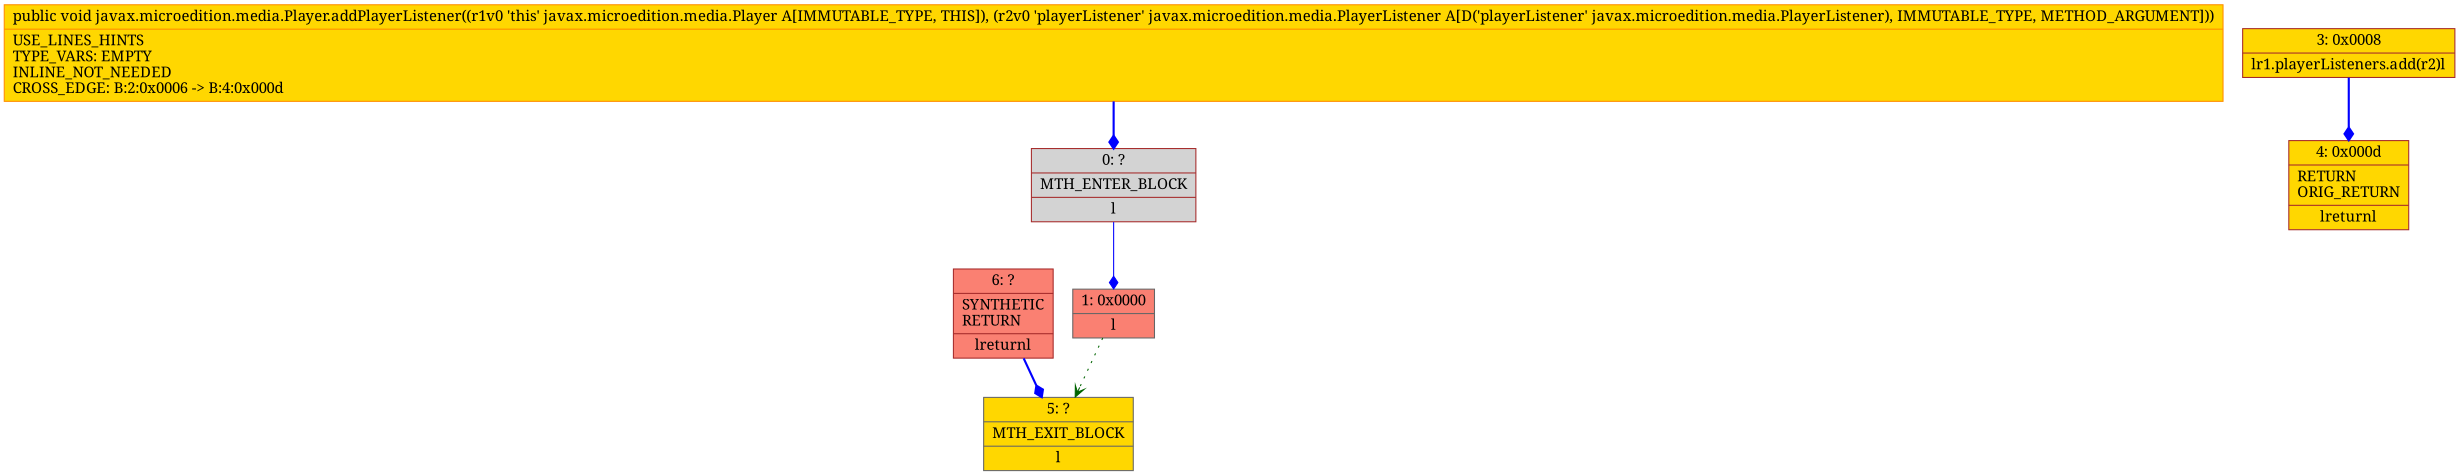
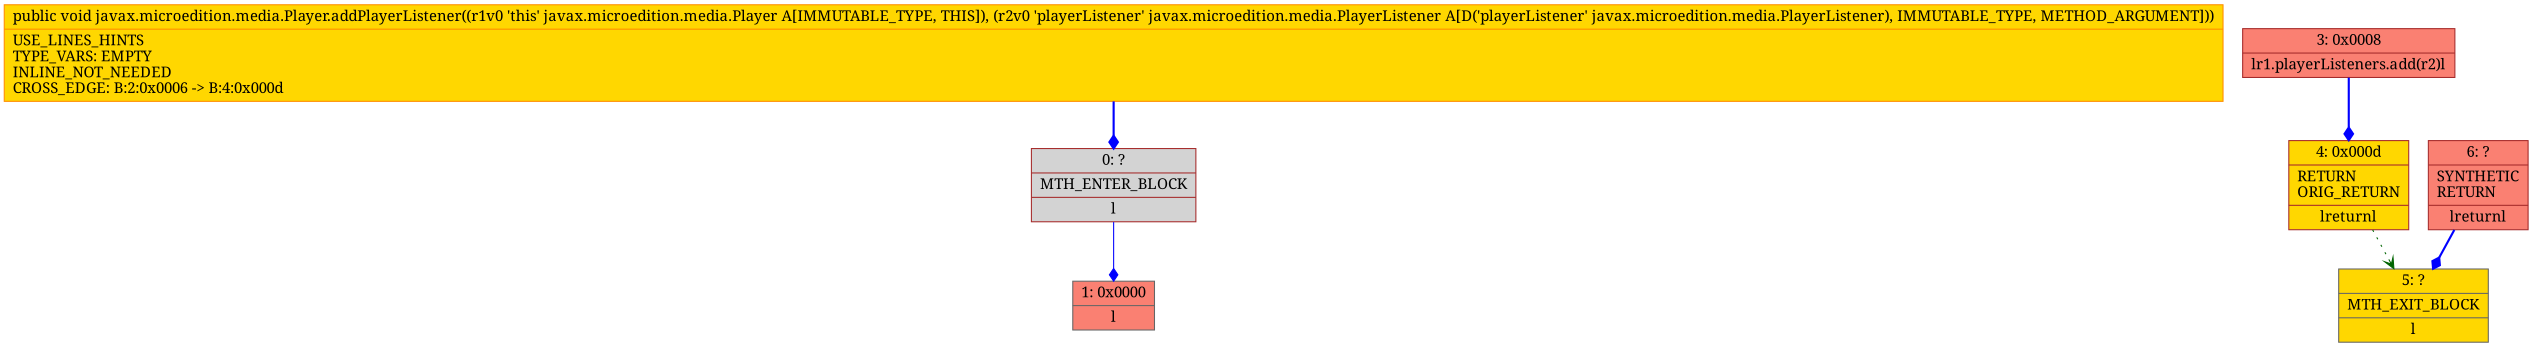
node "3: 0x0008": fillcolor gold -> salmon
edge "1: 0x0000" -> "5: ?": now "4: 0x000d" -> "5: ?"
